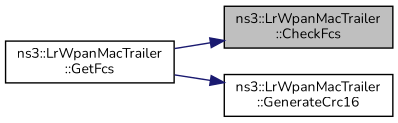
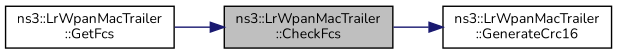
edge "ns3::LrWpanMacTrailer ::GetFcs" -> "ns3::LrWpanMacTrailer ::GenerateCrc16": now "ns3::LrWpanMacTrailer ::CheckFcs" -> "ns3::LrWpanMacTrailer ::GenerateCrc16"
